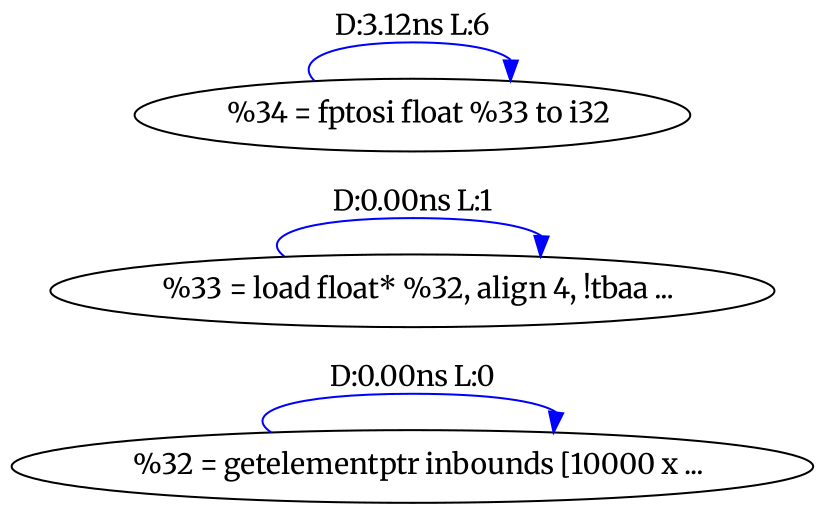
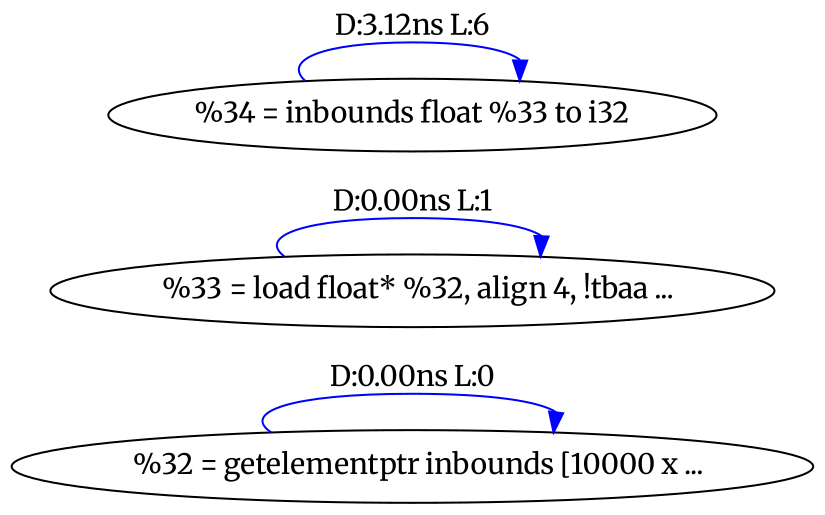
node "%34 = fptosi float %33 to i32": label "%34 = fptosi float %33 to i32" -> "%34 = inbounds float %33 to i32"
